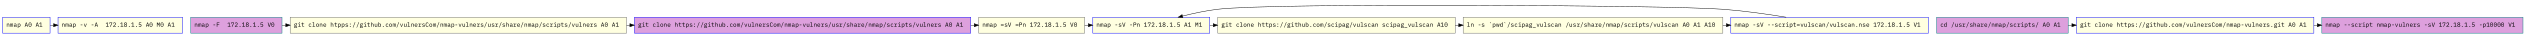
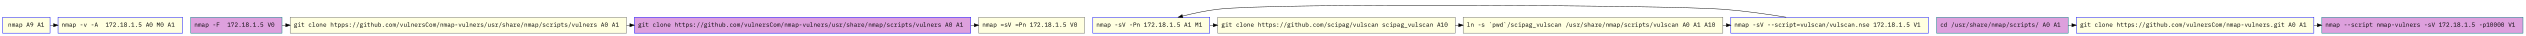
node "nmap A0 A1": label "nmap A0 A1" -> "nmap A9 A1"
edge "nmap =sV =Pn 172.18.1.5 V0" -> "nmap -sV -Pn 172.18.1.5 A1 M1": removed
